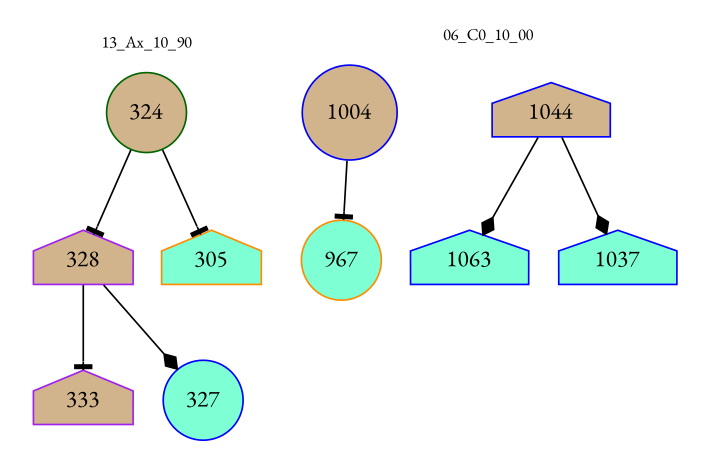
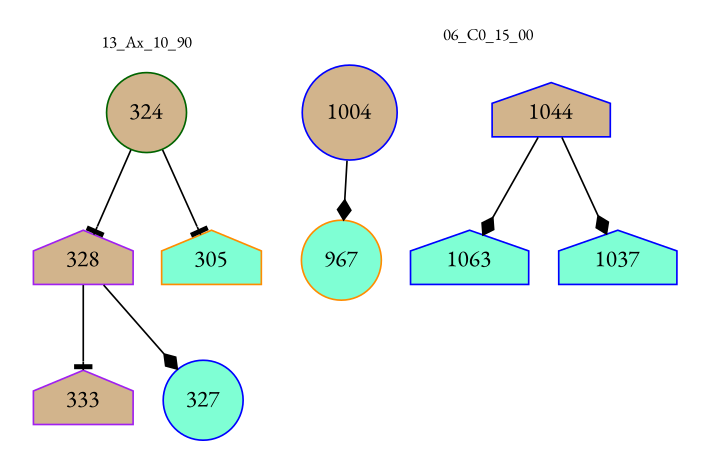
cluster "06_C0_10_00": label "06_C0_10_00" -> "06_C0_15_00"
edge "1004" -> "967": arrowhead tee -> diamond
